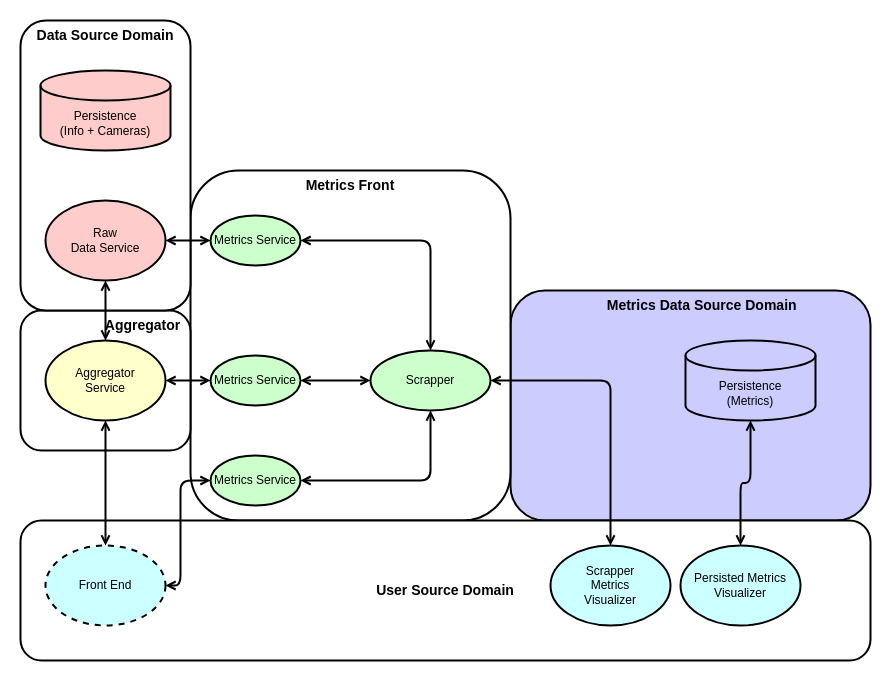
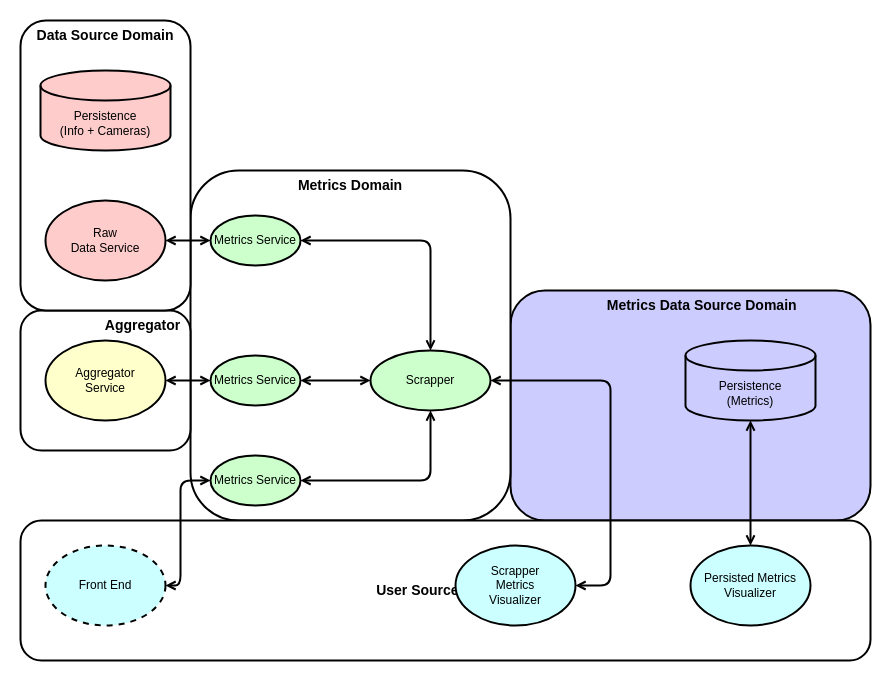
node "Metrics Front": label "Metrics Front" -> "Metrics Domain"
edge "Raw Data Service" -- "Aggregator Service": removed
edge "Aggregator Service" -- "Front End": removed
node "Scrapper Metrics Visualizer": moved (611, 586) -> (516, 586)
node "Persisted Metrics Visualizer": moved (741, 586) -> (751, 586)
